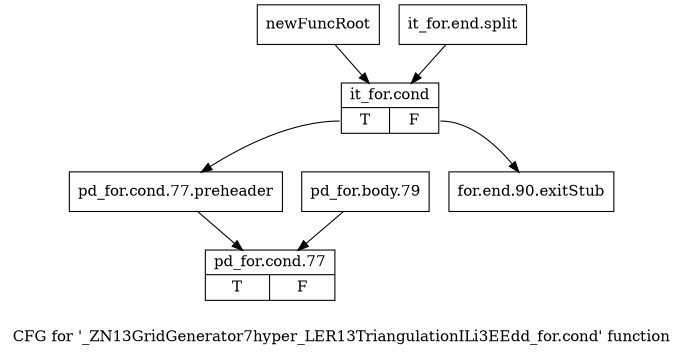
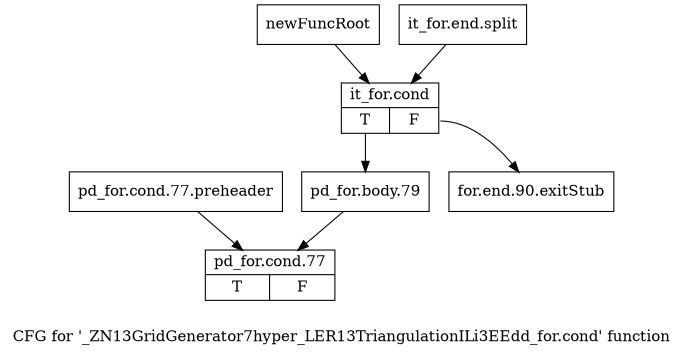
edge "it_for.cond" -> "pd_for.cond.77.preheader": now "it_for.cond" -> "pd_for.body.79"
